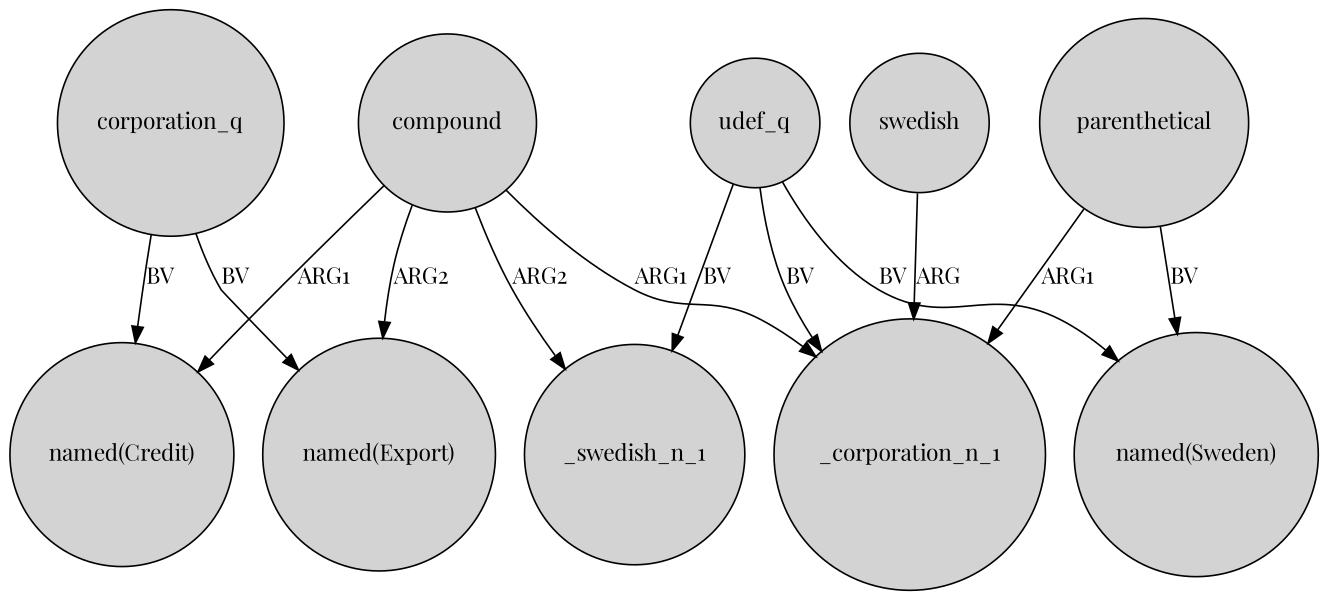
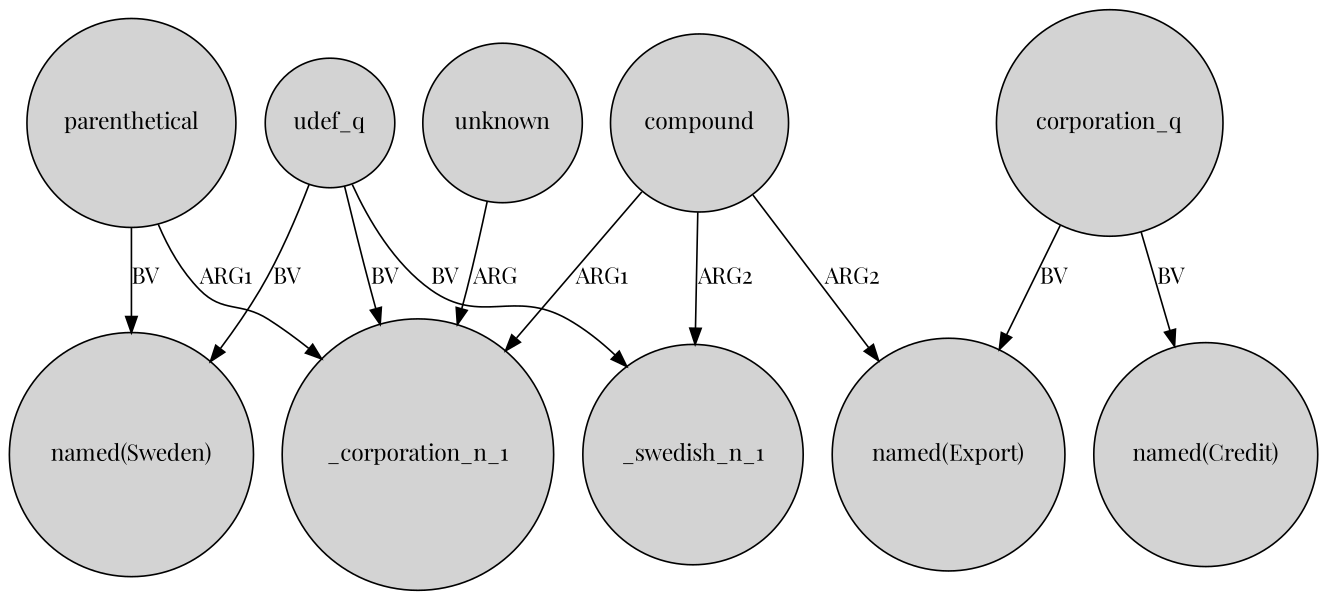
node "swedish": label "swedish" -> "unknown"
edge "compound" -> "named(Credit)": removed, label "ARG1"
